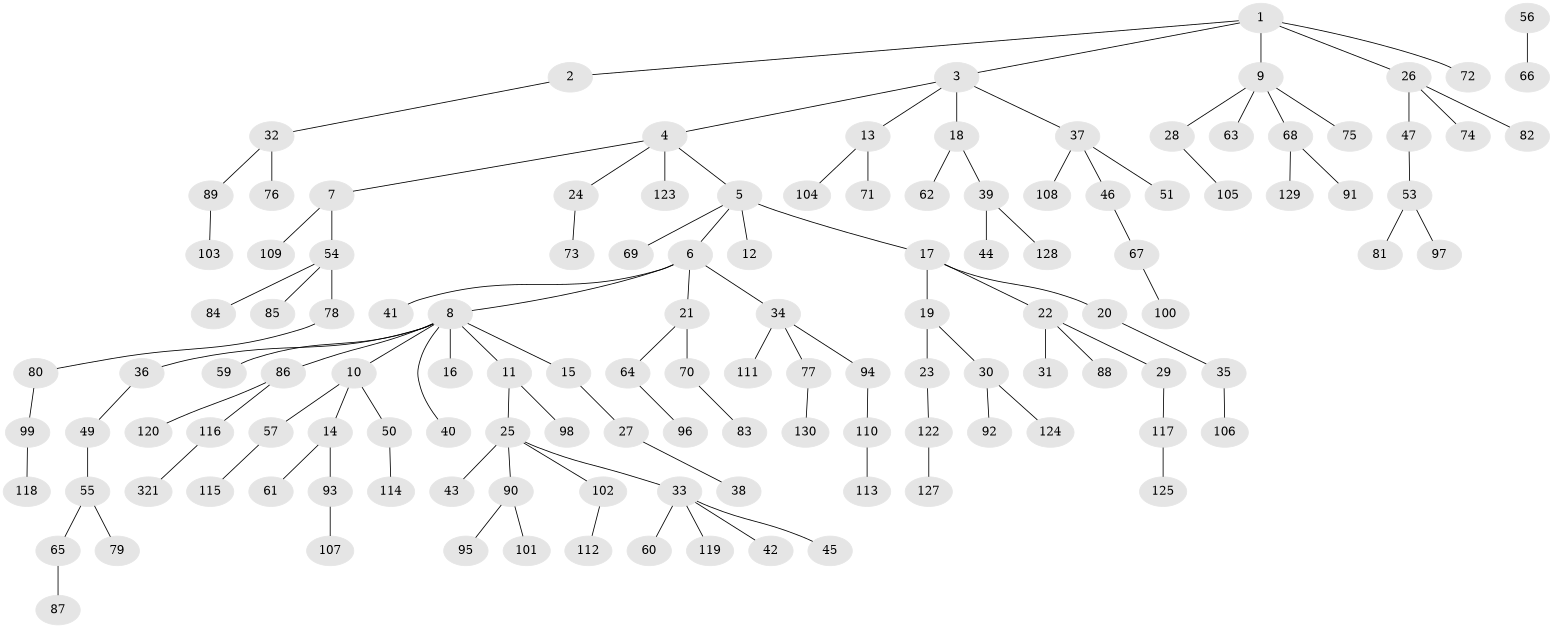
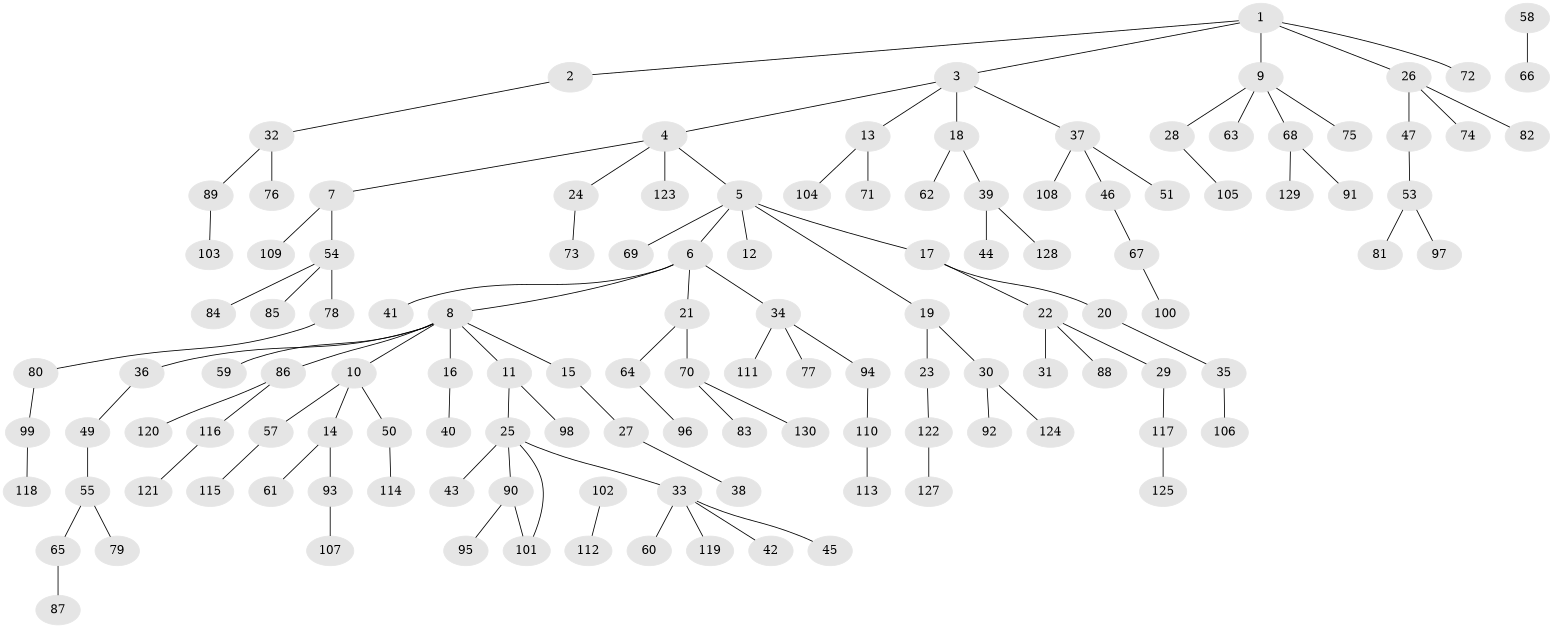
node "56": label "56" -> "58"
edge "17" -- "19": now "5" -- "19"
edge "8" -- "40": now "16" -- "40"
edge "77" -- "130": now "70" -- "130"
edge "25" -- "102": now "25" -- "101"
node "321": label "321" -> "121"
